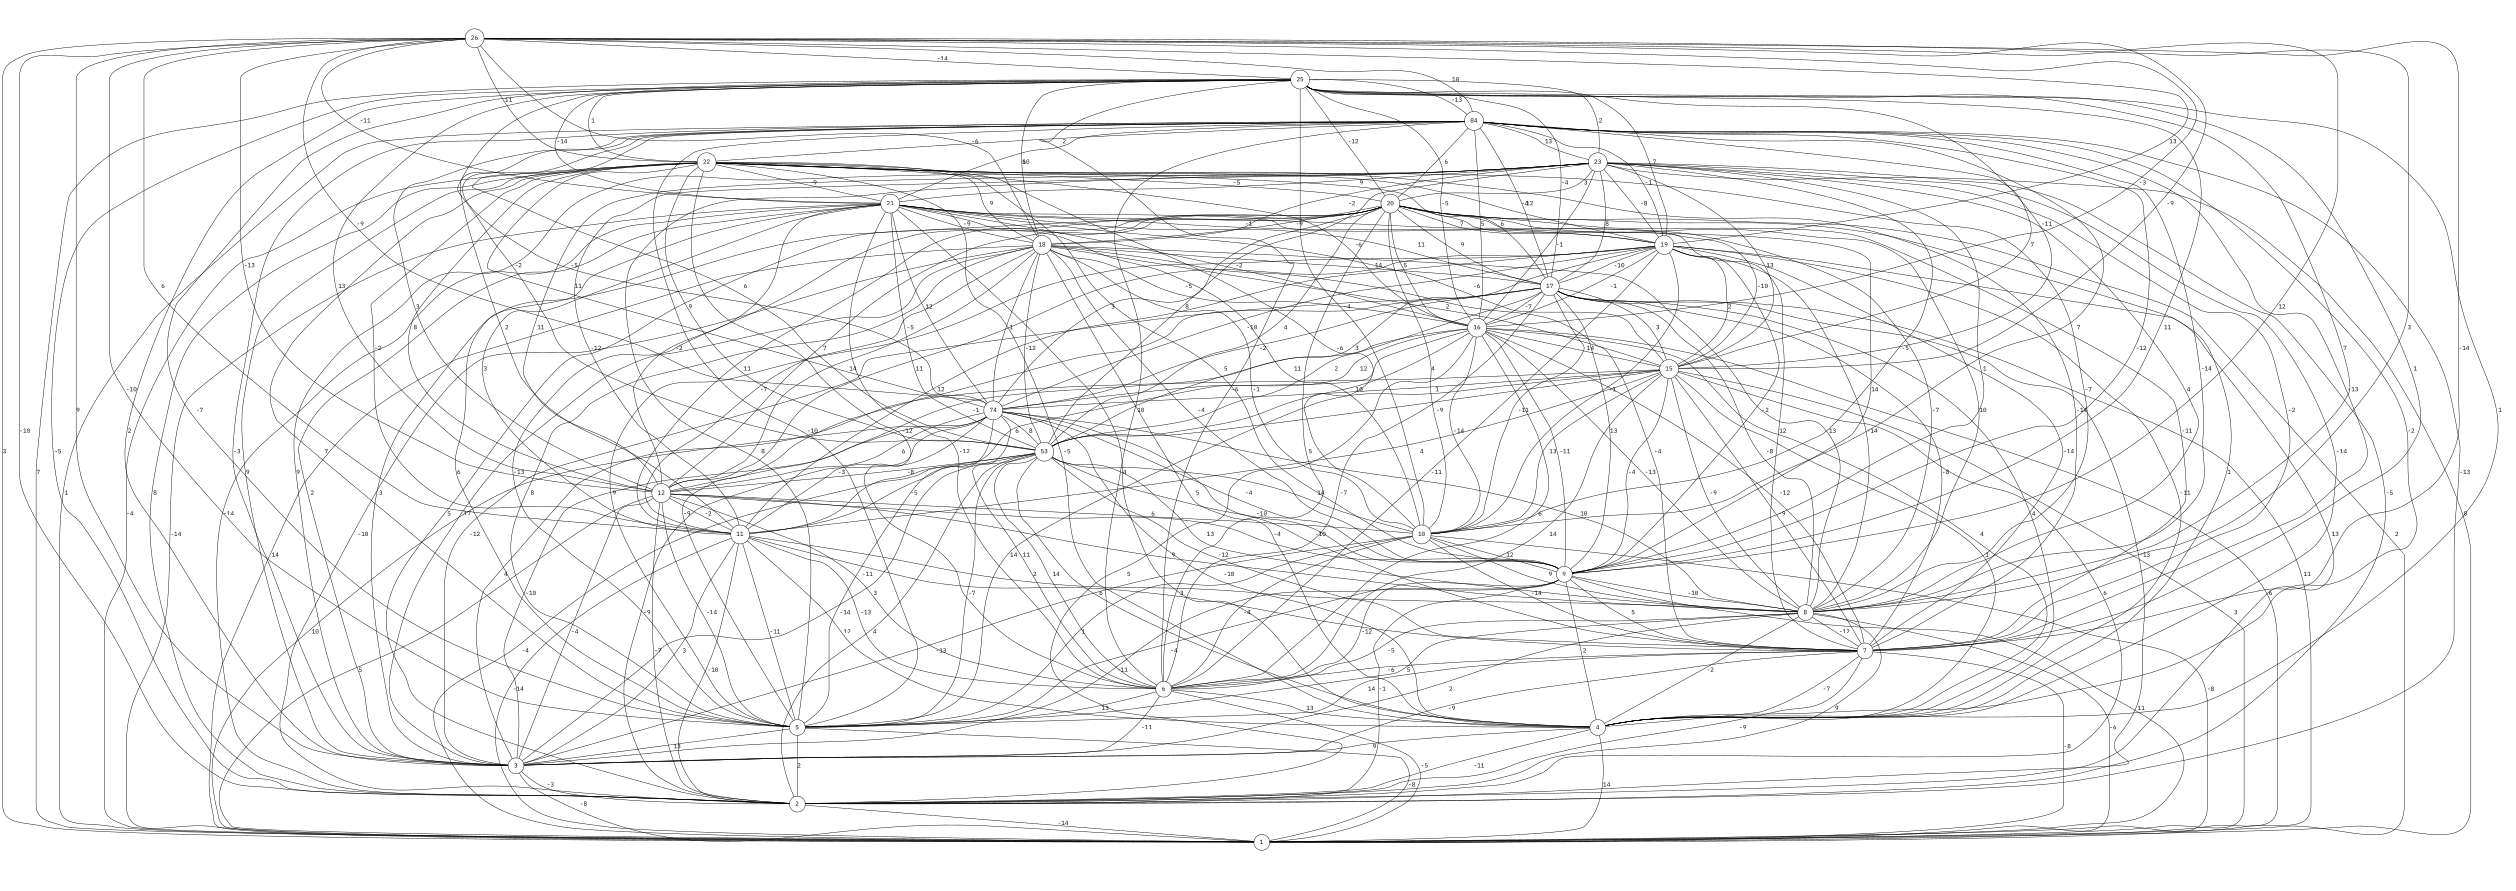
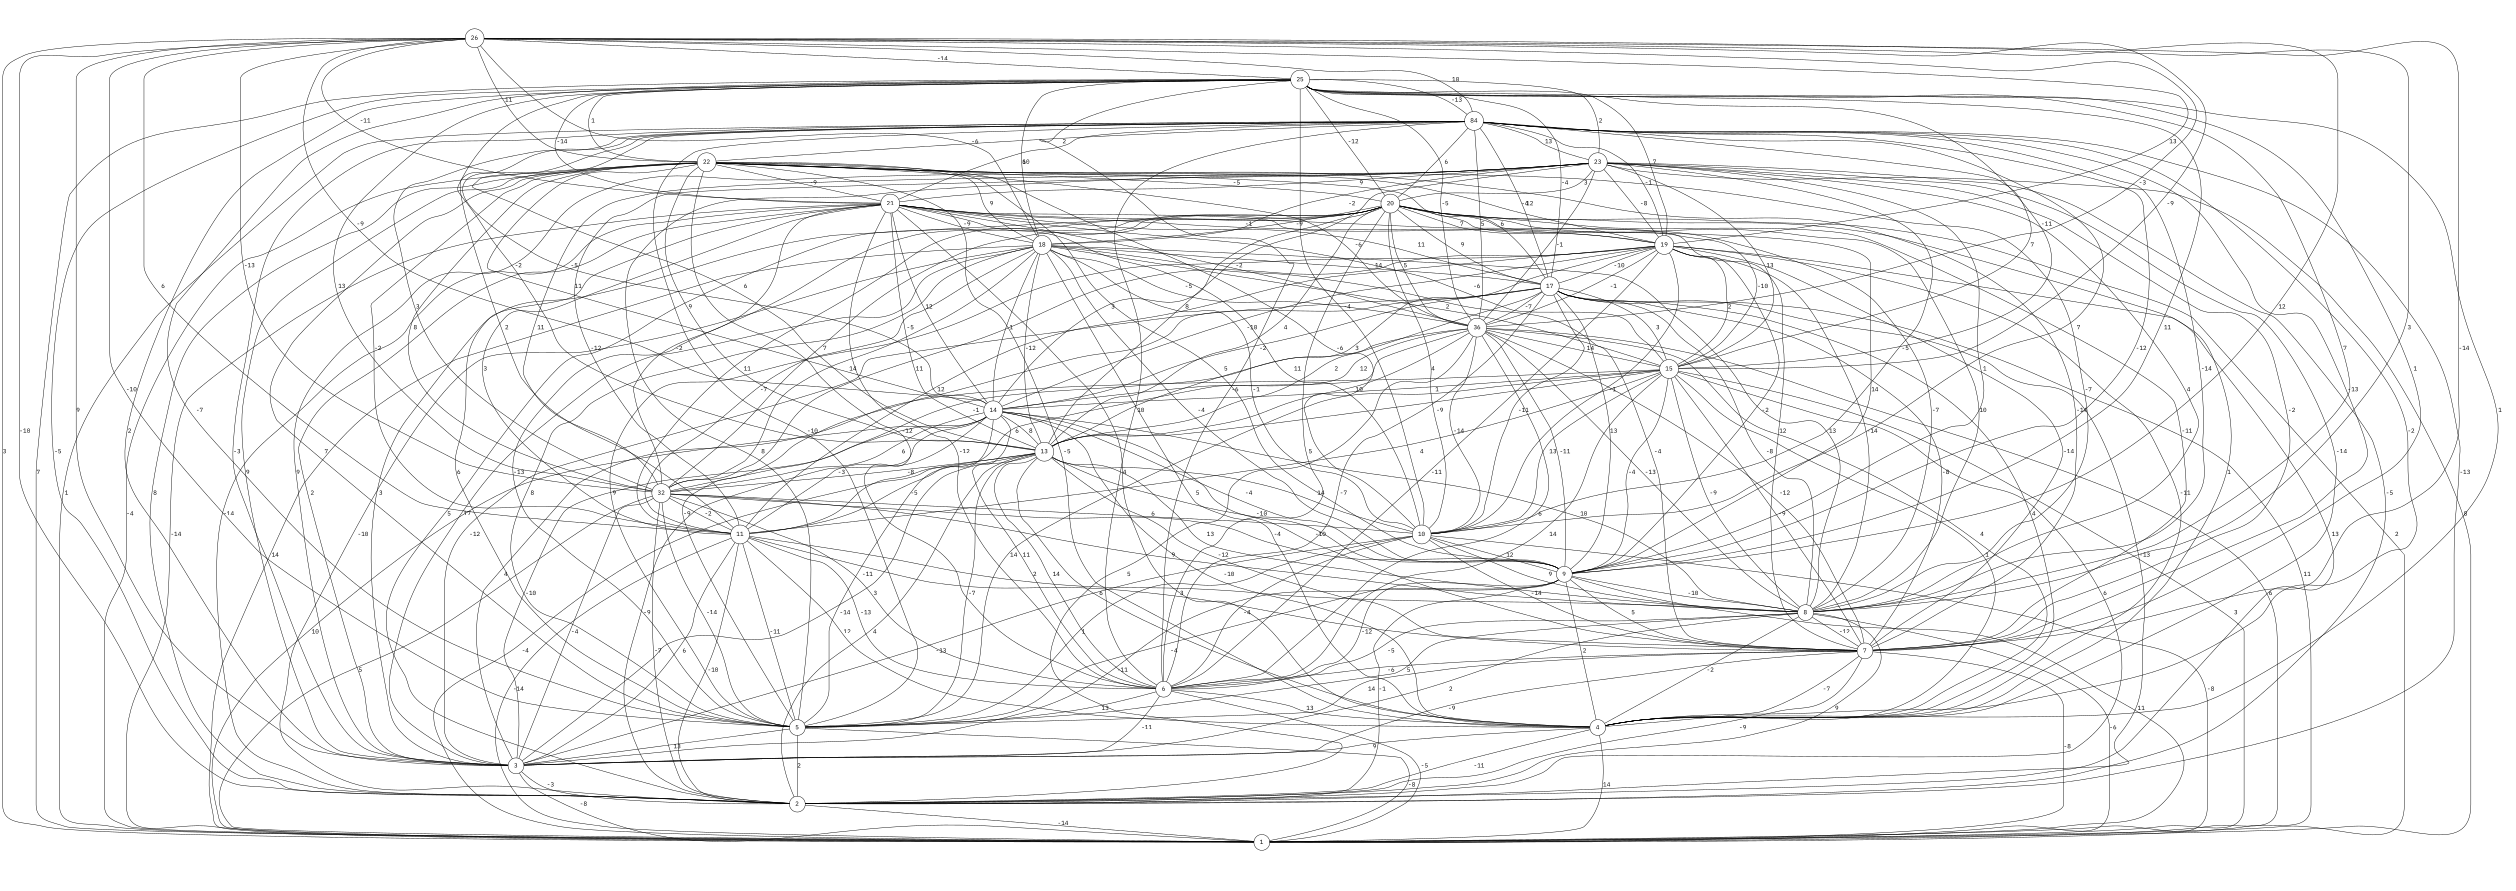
edge "23" -- "17": removed, label "8"
node "16": label "16" -> "36"
node "74": label "74" -> "14"
node "53": label "53" -> "13"
node "12": label "12" -> "32"
edge "11" -- "3": label "3" -> "6"
